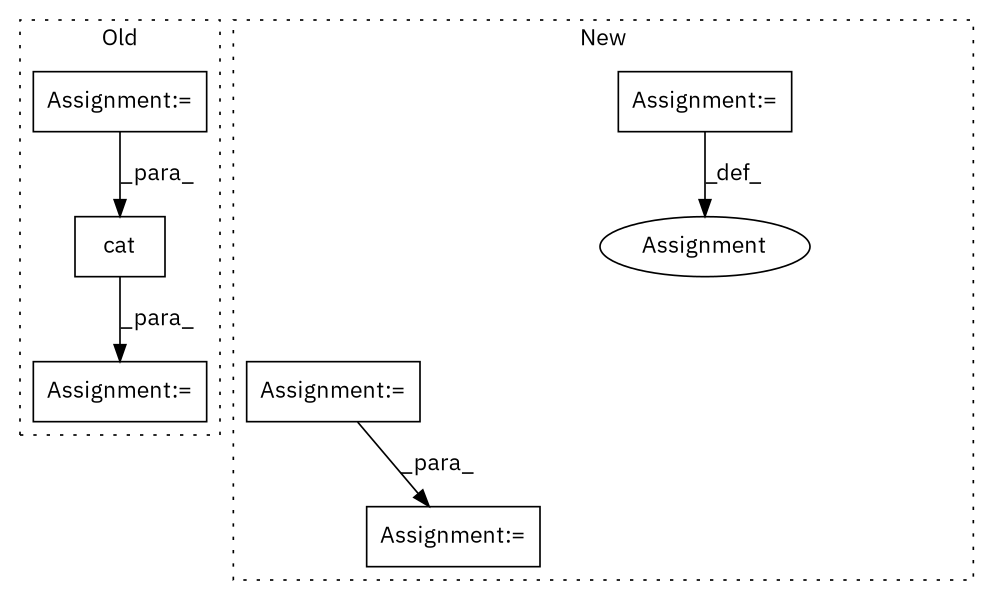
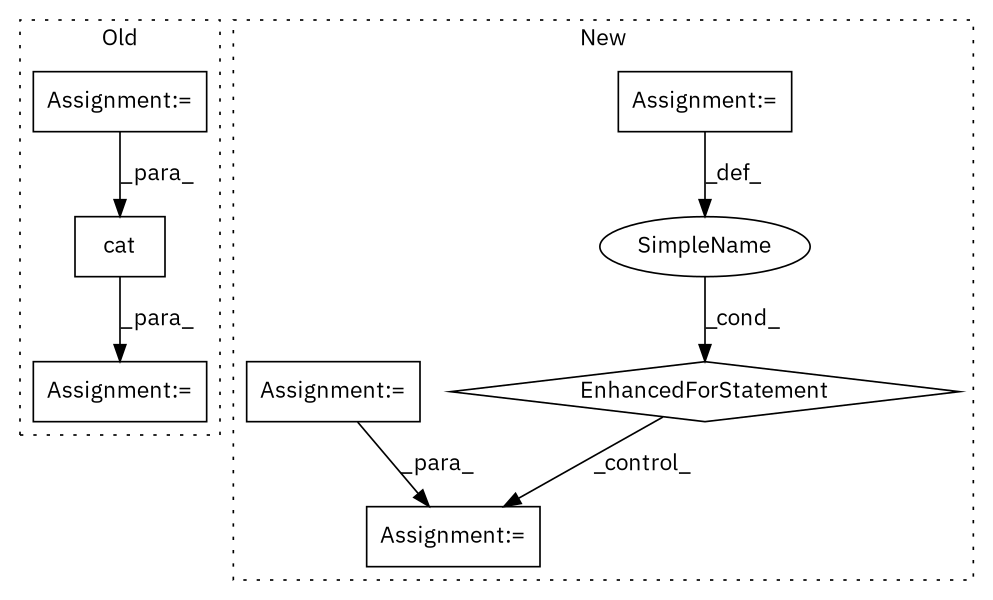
node "Assignment": label "Assignment" -> "SimpleName"
node "EnhancedForStatement": added
